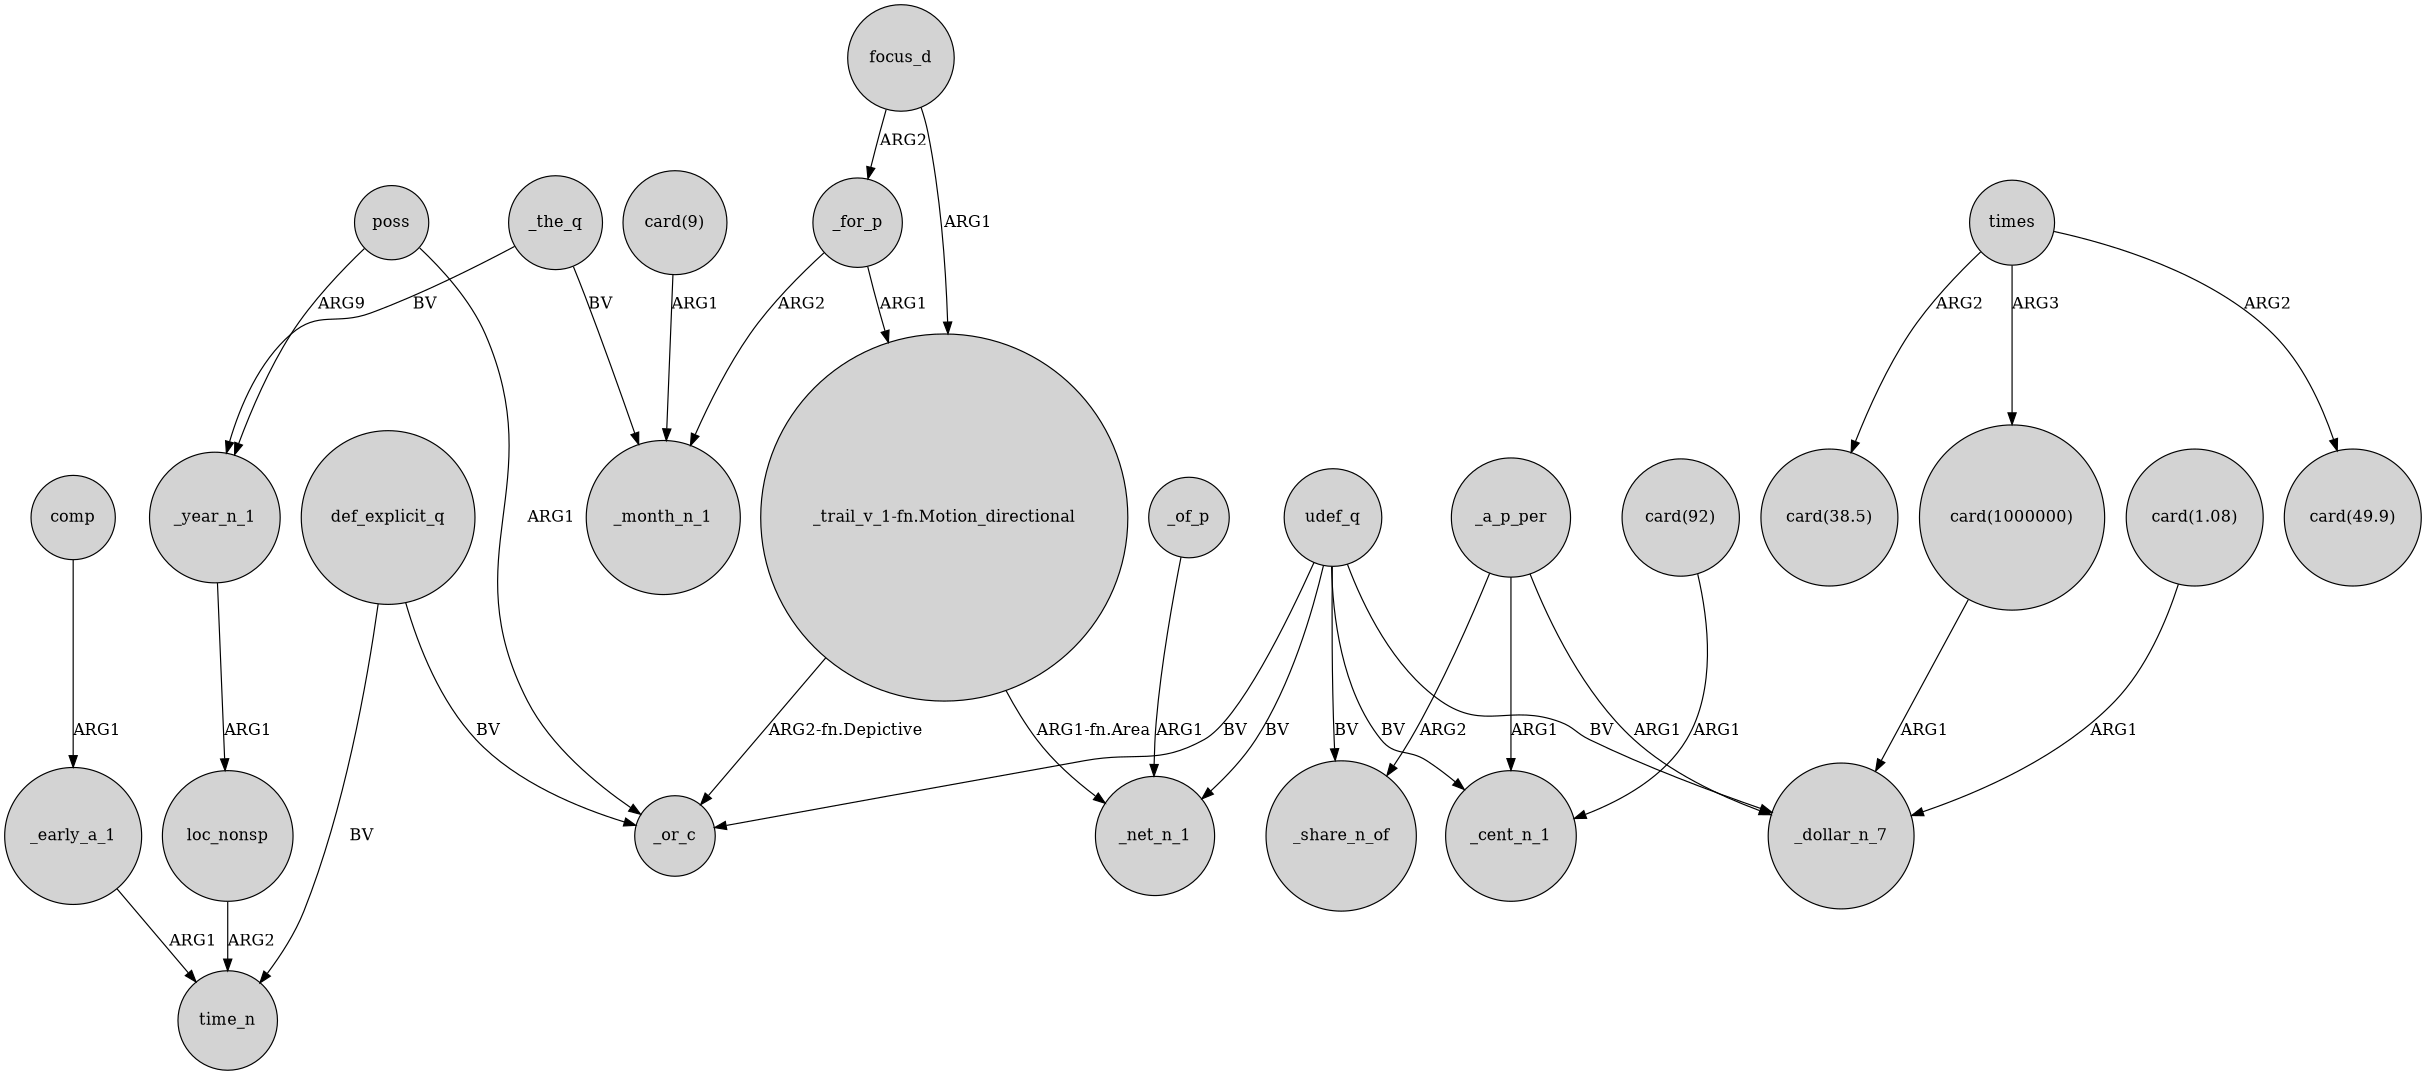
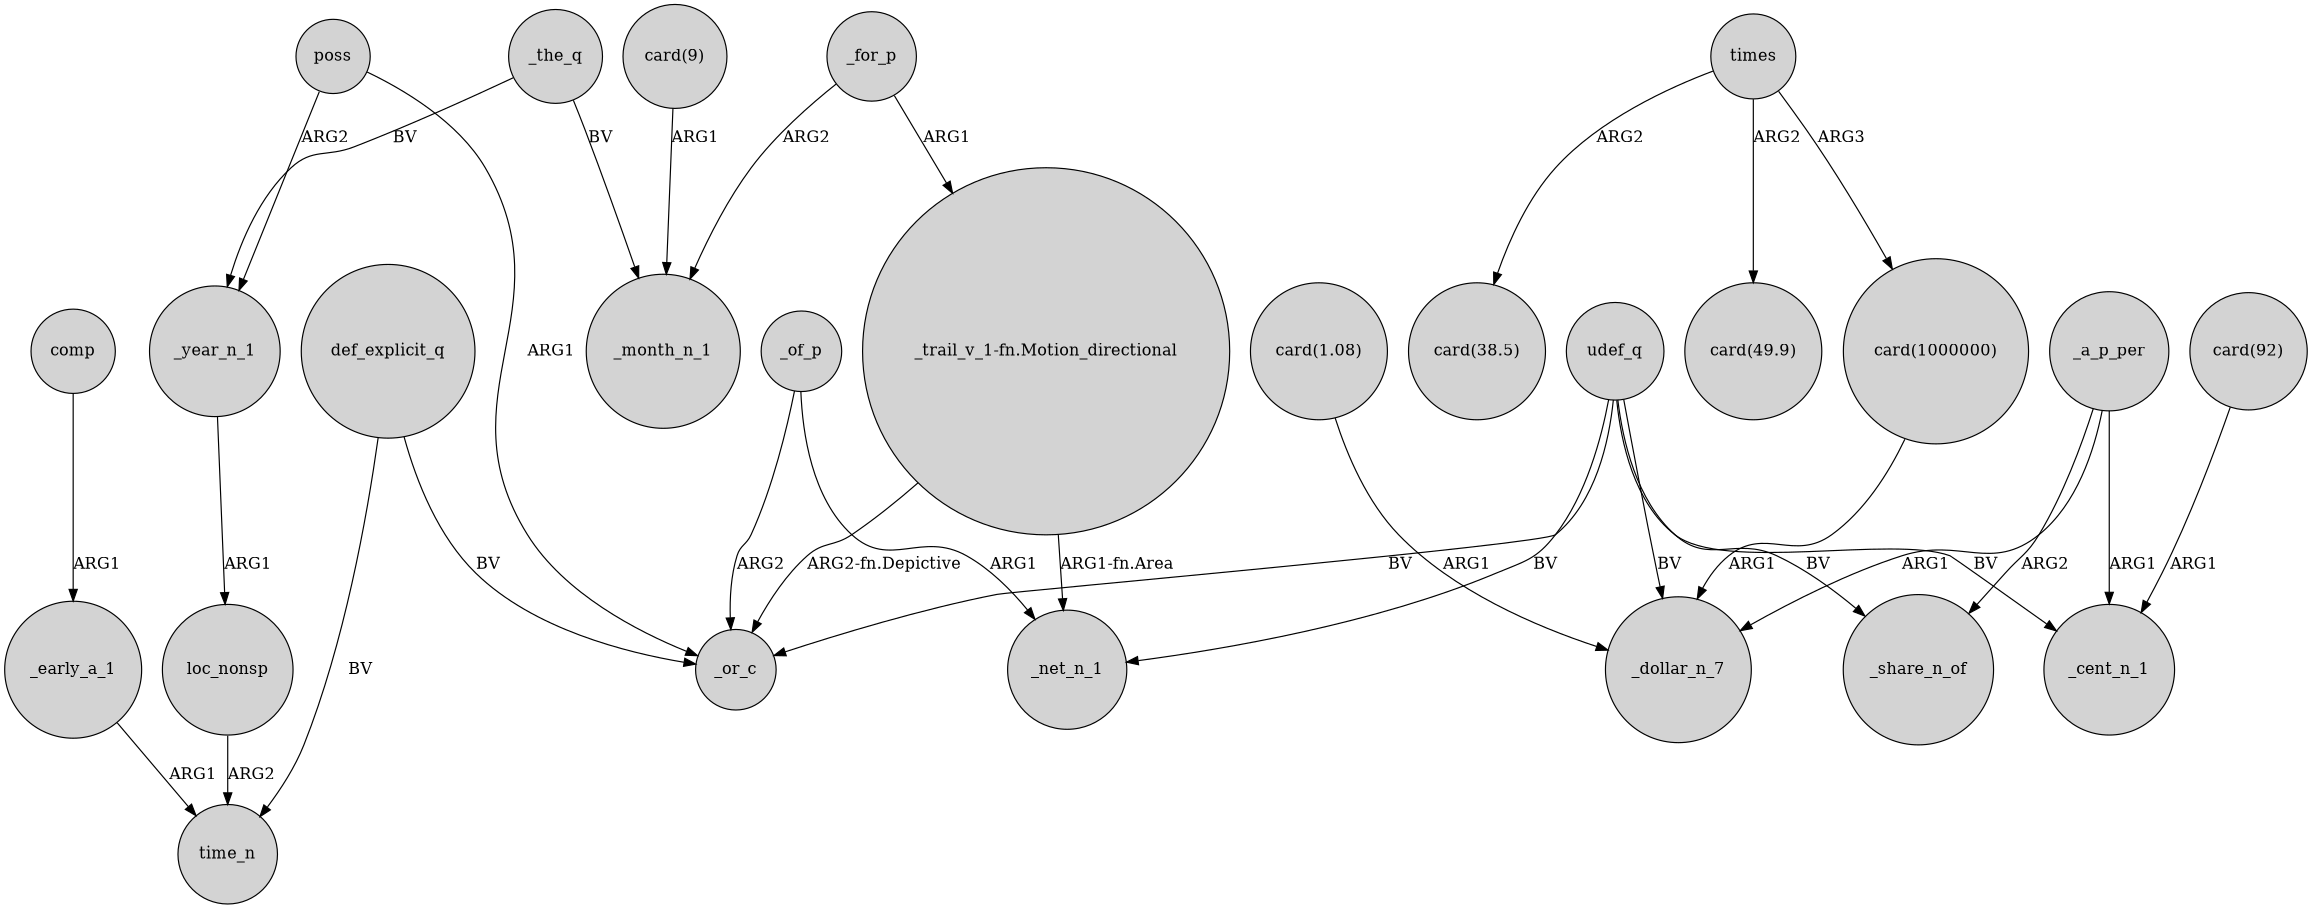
node "focus_d": removed
edge "poss" -> "_year_n_1": label "ARG9" -> "ARG2"
edge "_of_p" -> "_or_c": added, label "ARG2"
